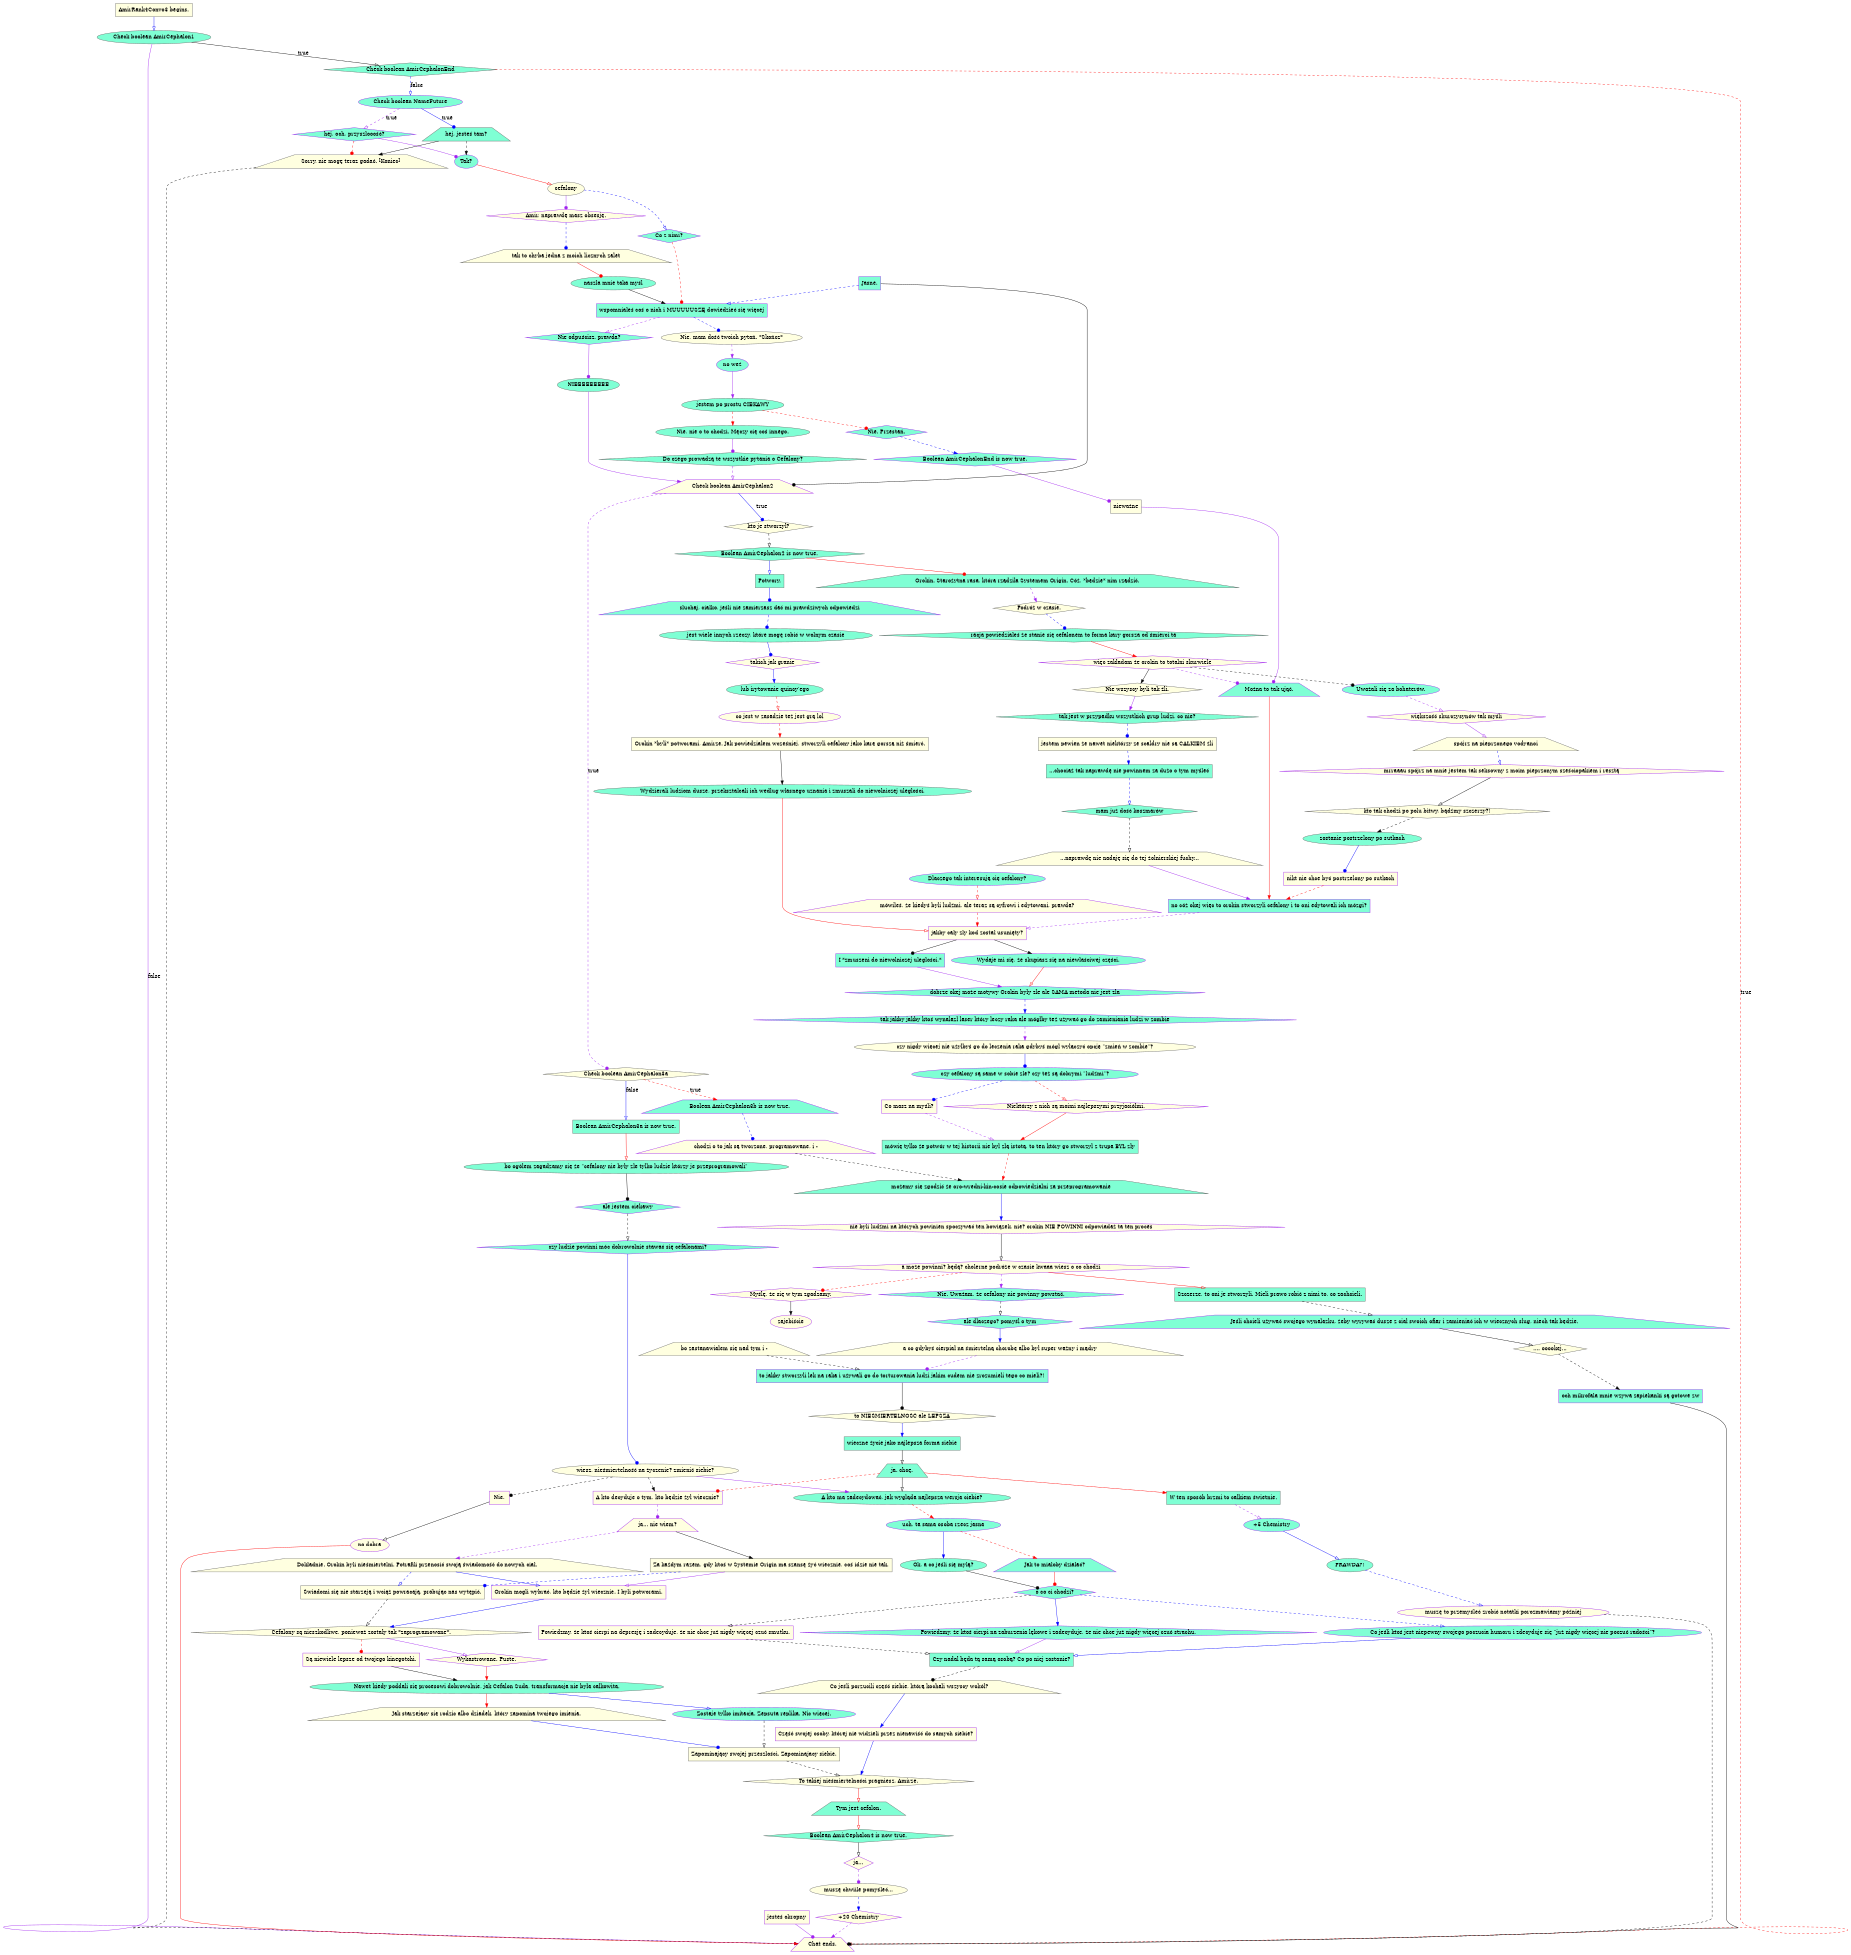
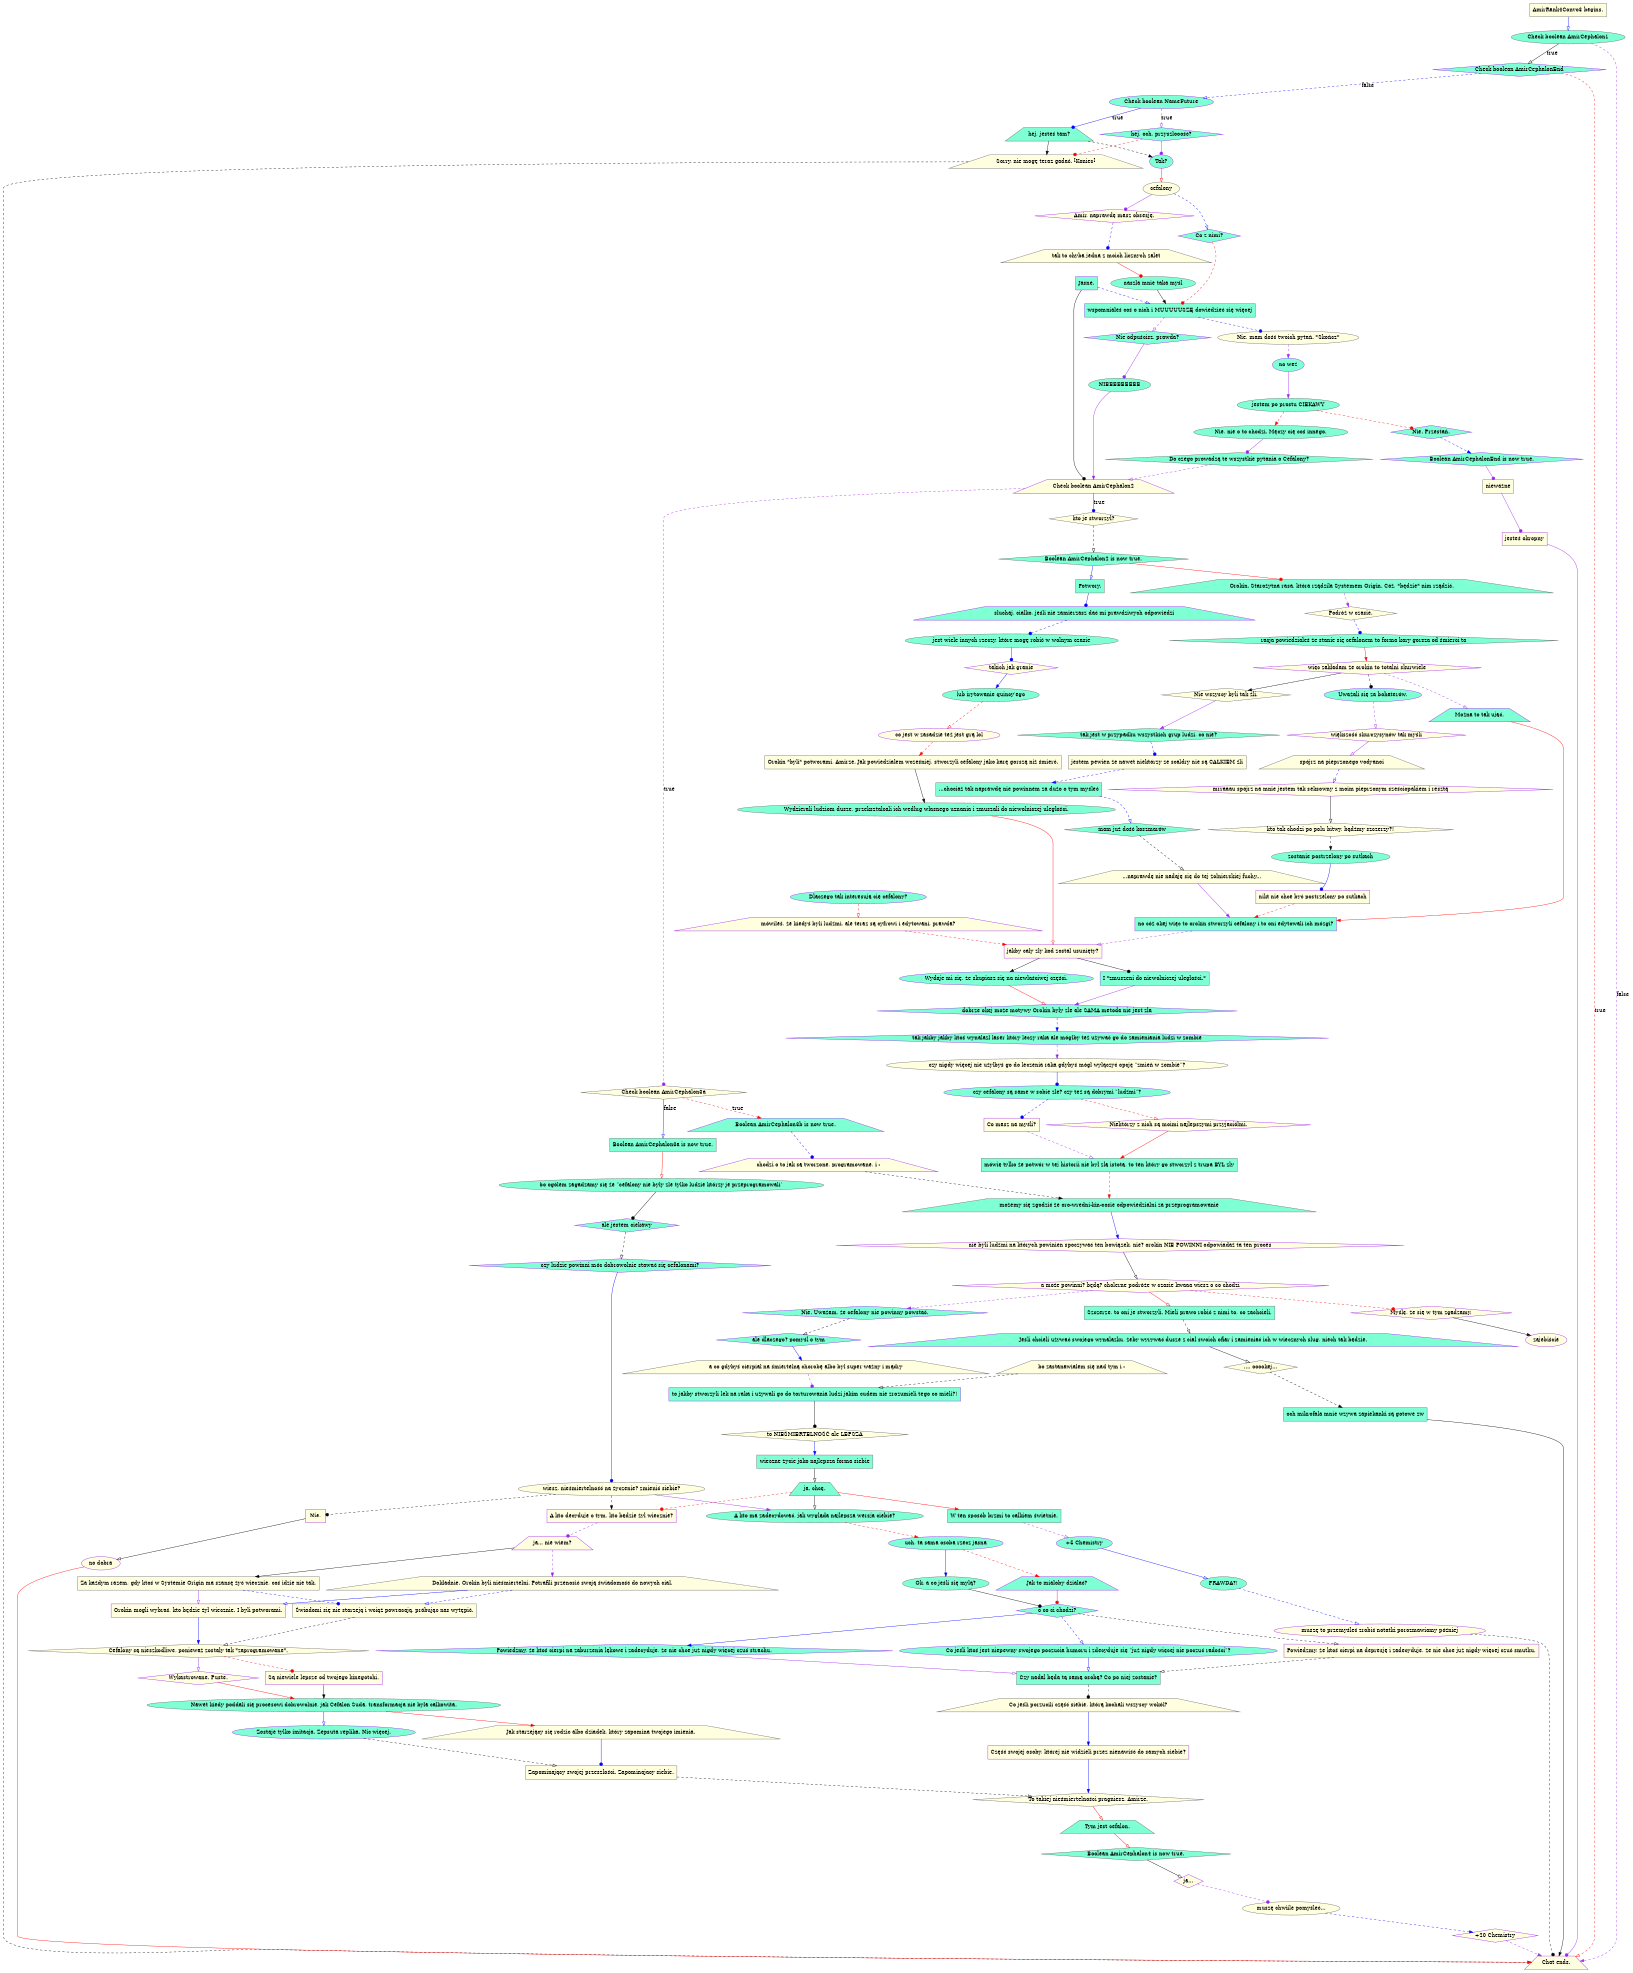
node "Check boolean AmirCephalonEnd": color gray40 -> purple
edge "nieważne" -> "Można to tak ująć.": now "nieważne" -> "jesteś okropny"
edge "więc zakładam że orokin to totalni skurwiele" -> "Można to tak ująć.": arrowhead dot -> onormal
edge "Check boolean AmirCephalon1" -> "Chat ends.": style solid -> dashed
